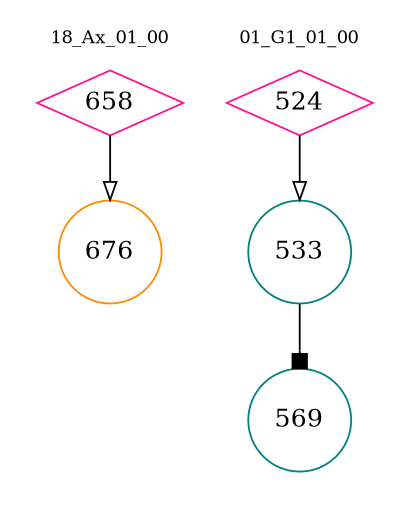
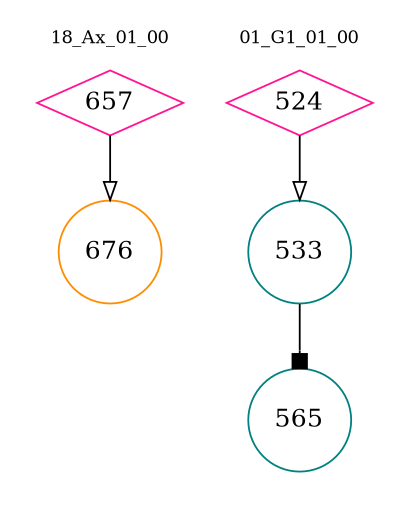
node "658": label "658" -> "657"
node "569": label "569" -> "565"
